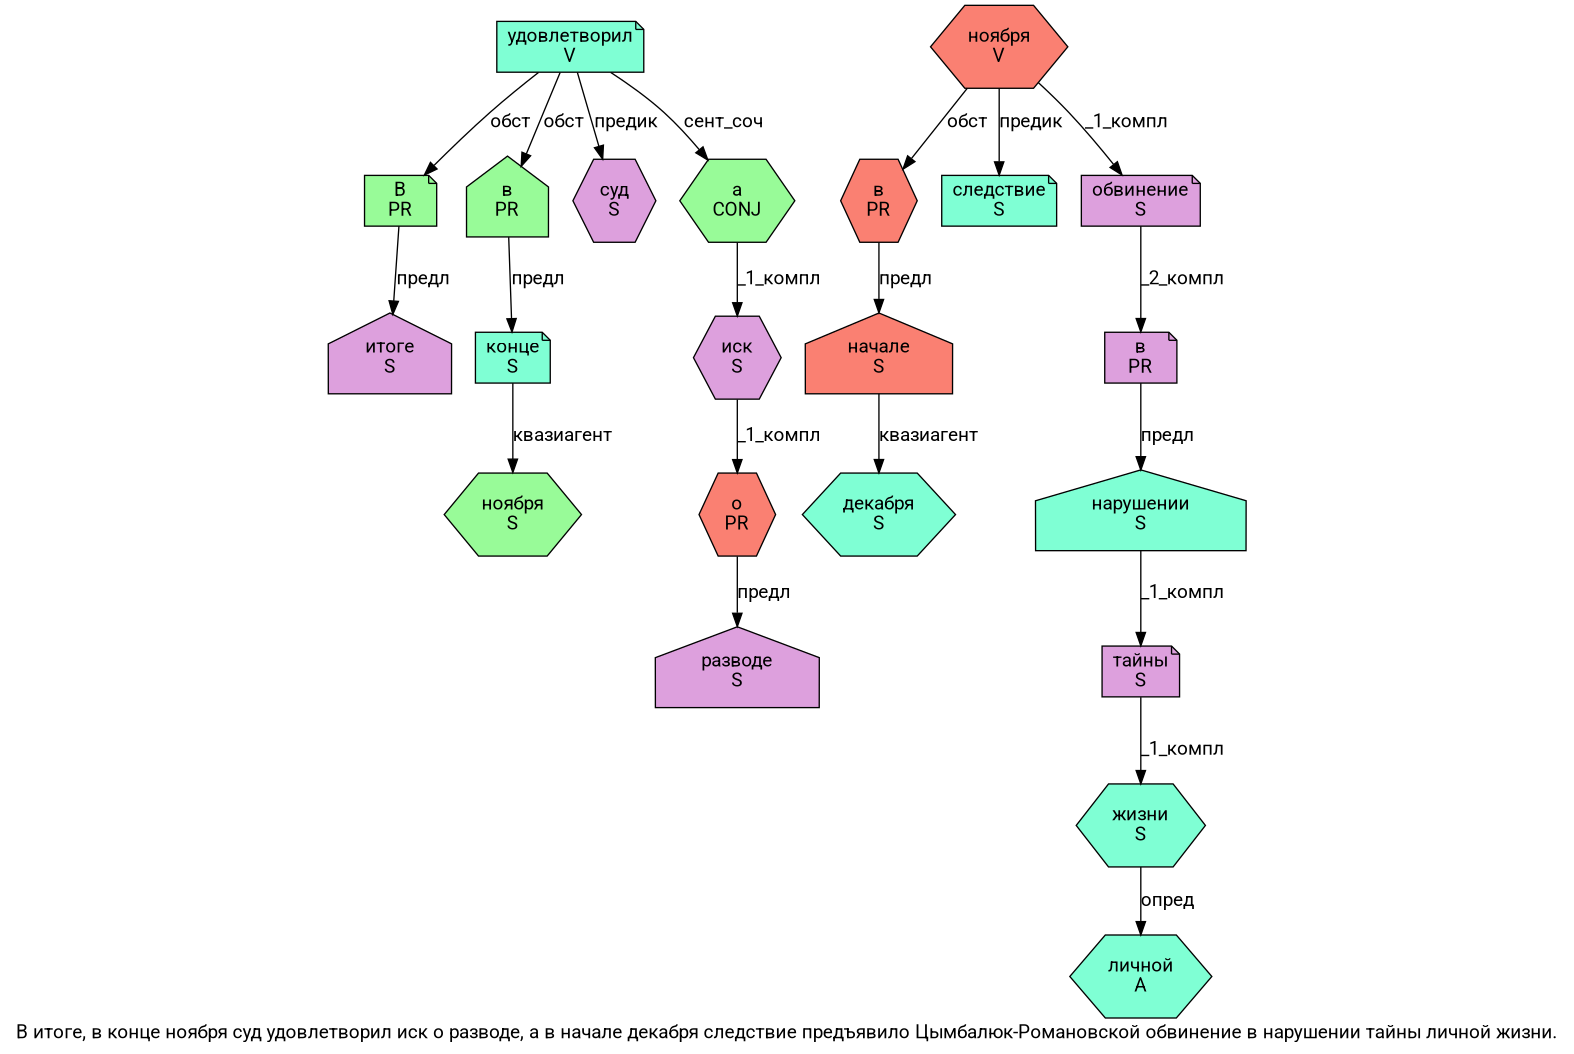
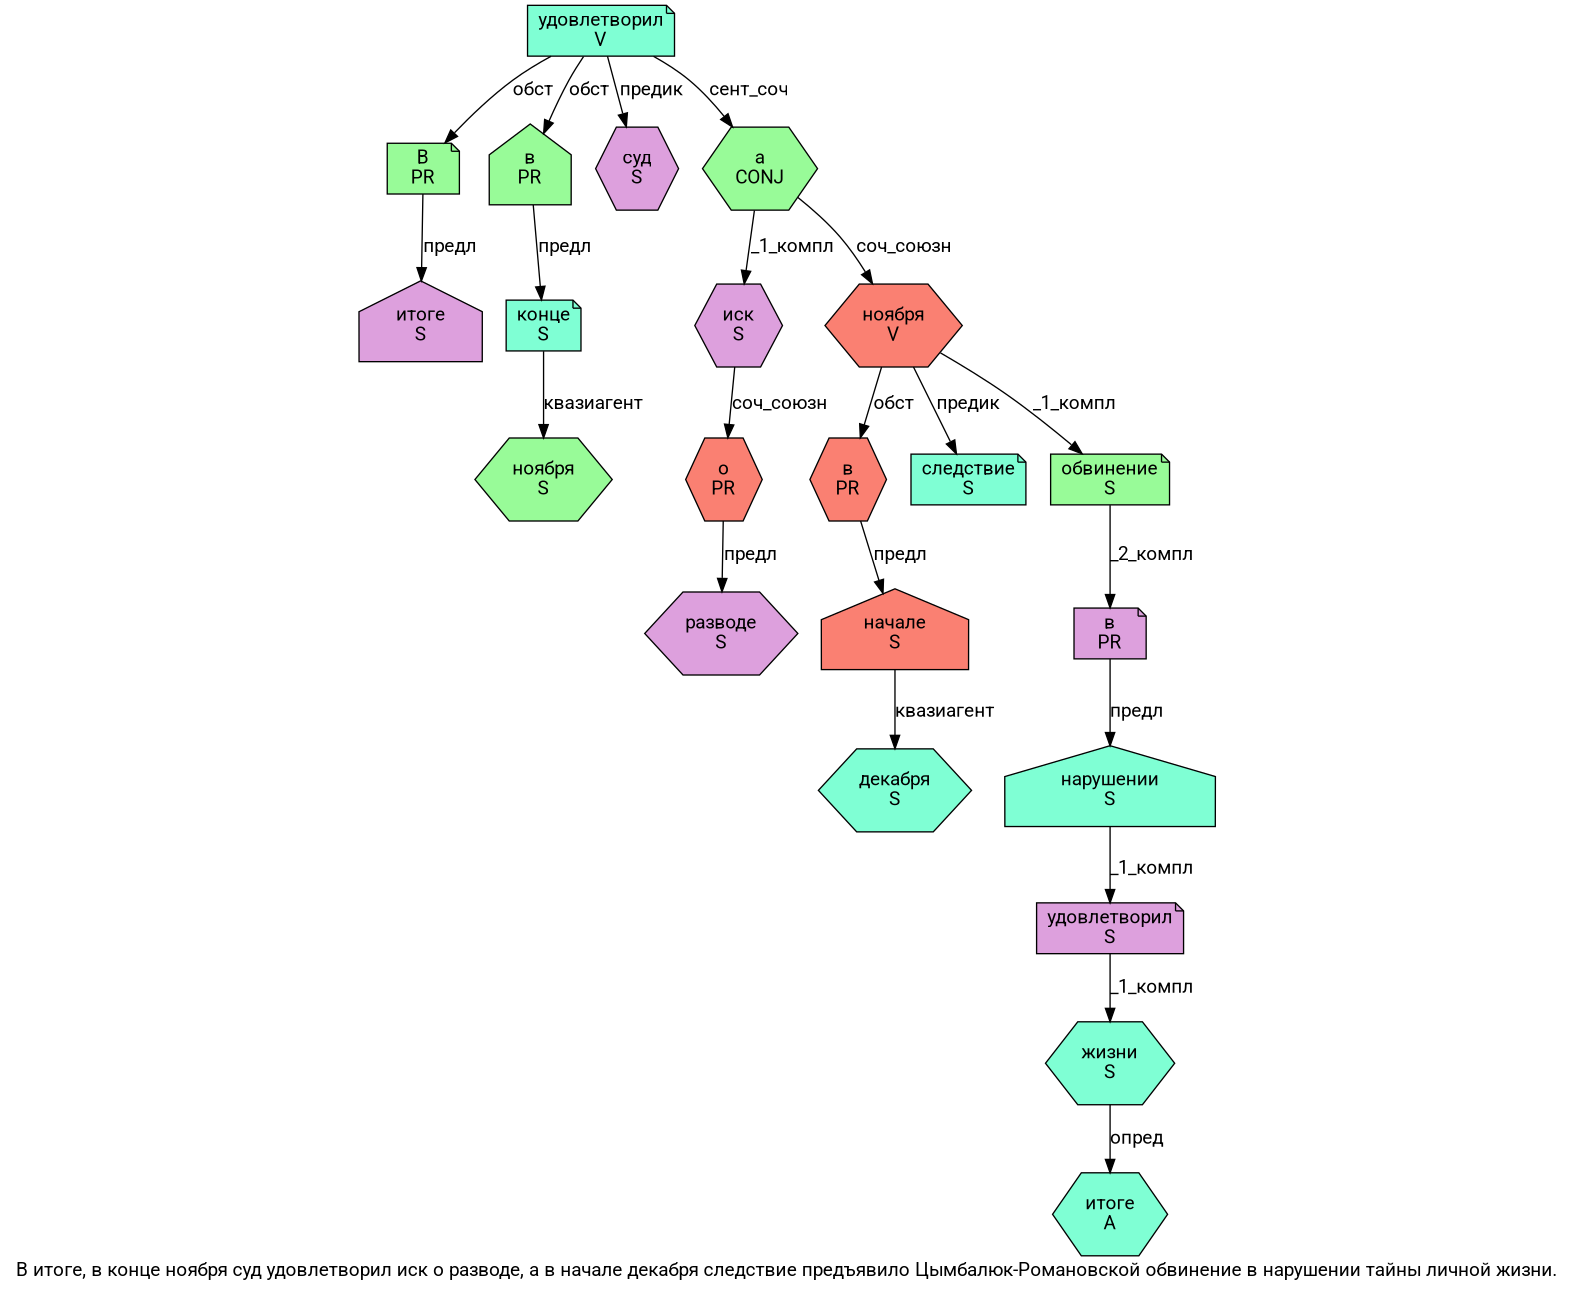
node "обвинение S": fillcolor plum -> palegreen
edge "а CONJ" -> "ноября V": added, label "соч_союзн"
edge "иск S" -> "о PR": label "_1_компл" -> "соч_союзн"
node "разводе S": shape house -> hexagon
node "тайны S": label "тайны S" -> "удовлетворил S"
node "личной A": label "личной A" -> "итоге A"
